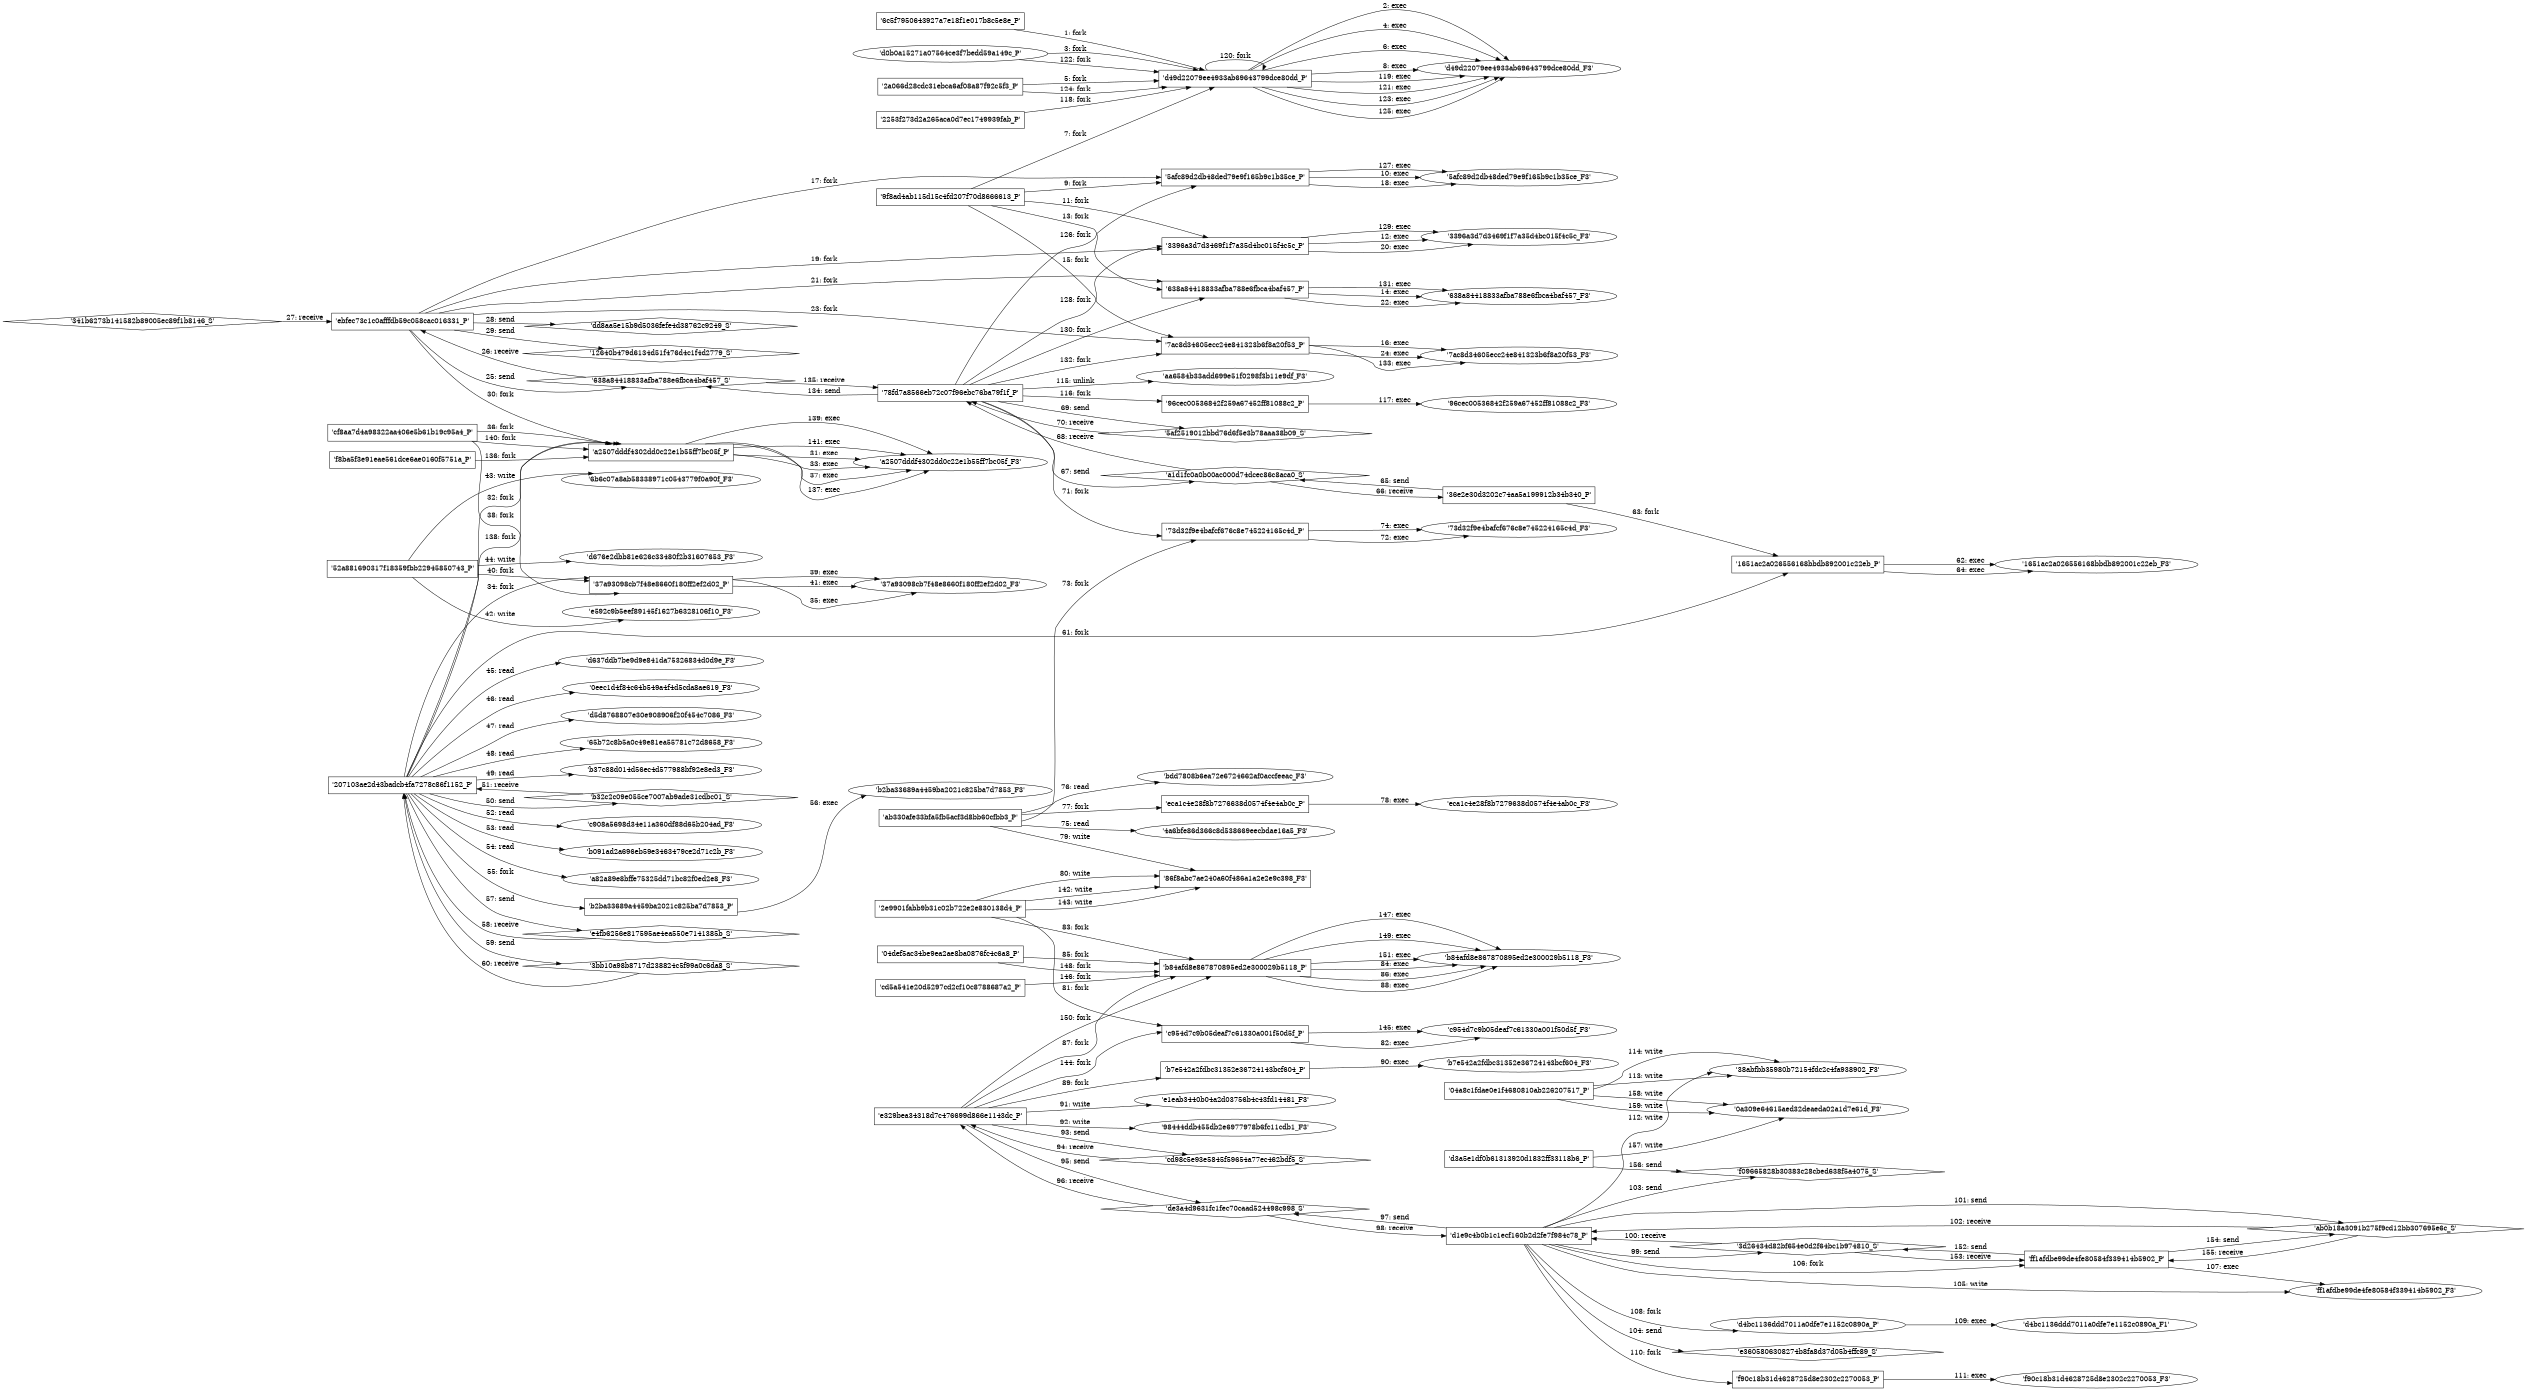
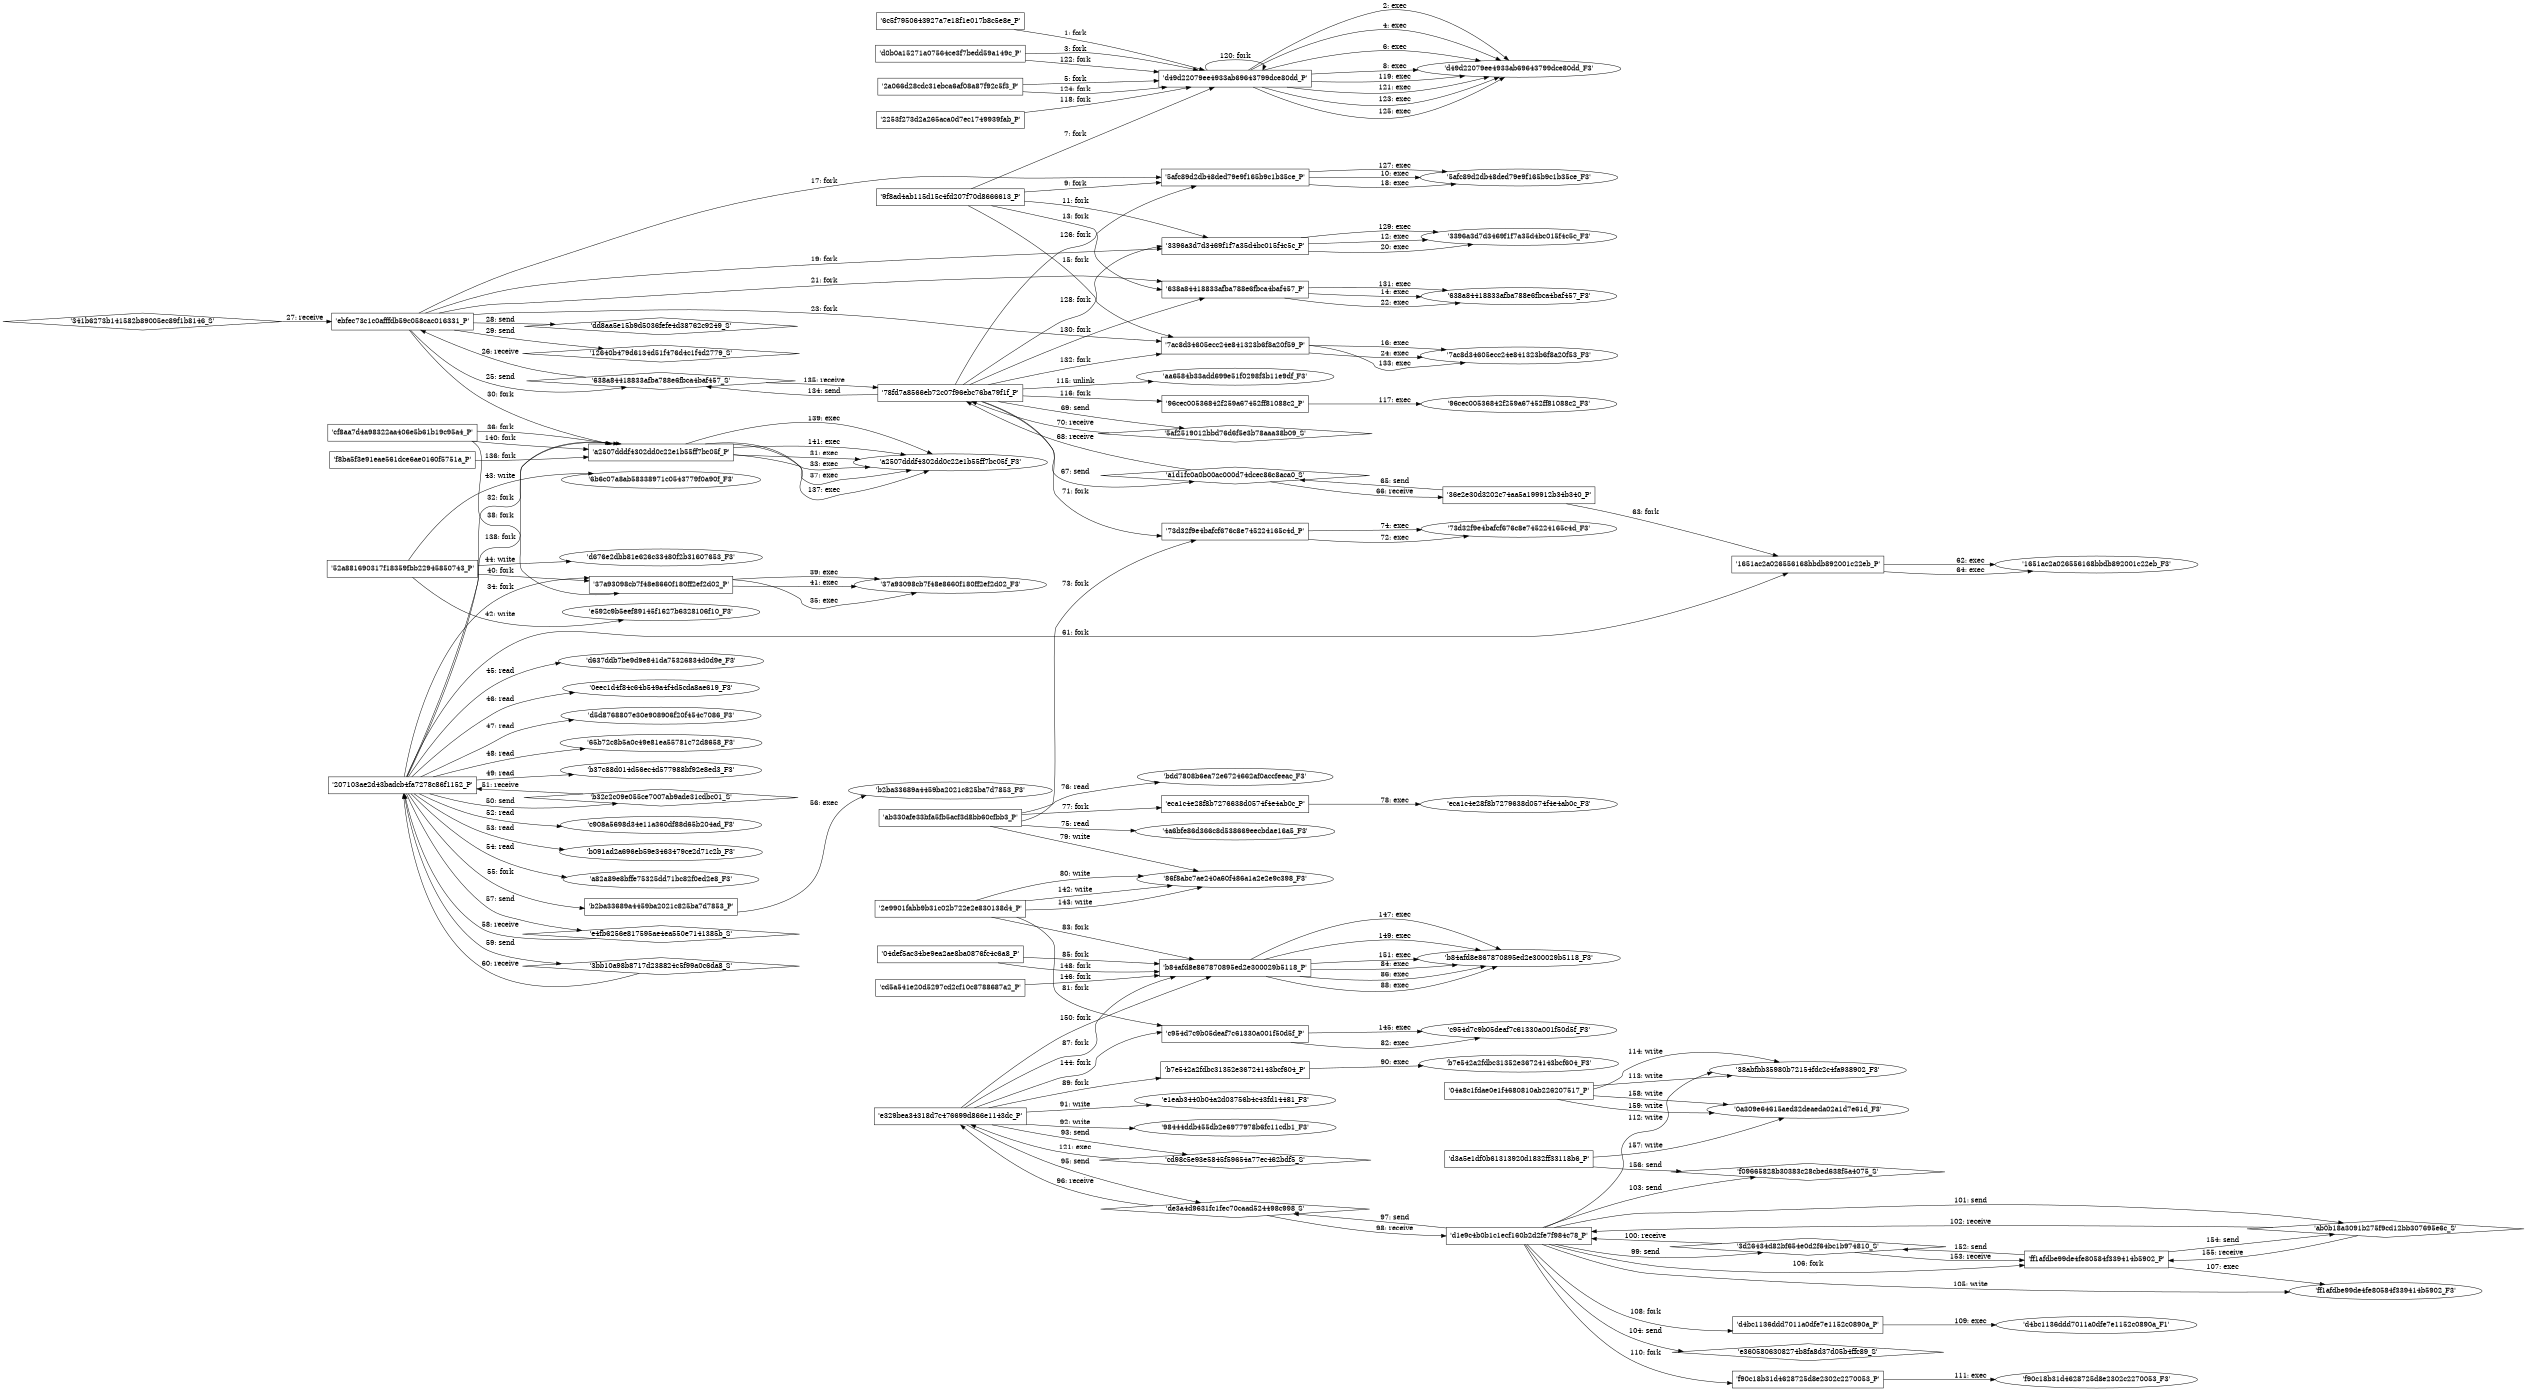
node "'d0b0a15271a07564ce3f7bedd59a149c_P'": shape ellipse -> box
node "'7ac8d34605ecc24e841323b6f8a20f53_P'": label "'7ac8d34605ecc24e841323b6f8a20f53_P'" -> "'7ac8d34605ecc24e841323b6f8a20f59_P'"
node "'86f8abc7ae240a60f486a1a2e2e9c398_F3'": shape box -> ellipse
edge "'cd98c5e93e5845f59654a77ec462bdf5_S'" -> "'e329bea34318d7c476699d866e1143dc_P'": label "94: receive" -> "121: exec"
node "'d4bc1136ddd7011a0dfe7e1152c0890a_P'": shape ellipse -> box
